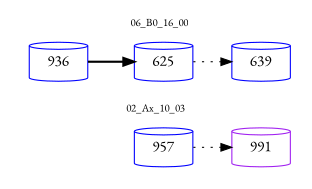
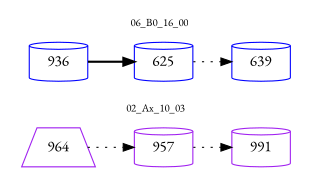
node "964": added
node "957": color blue -> purple
